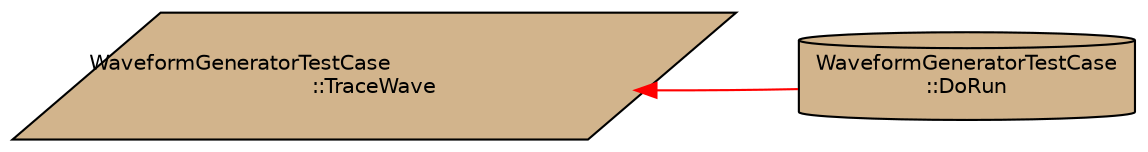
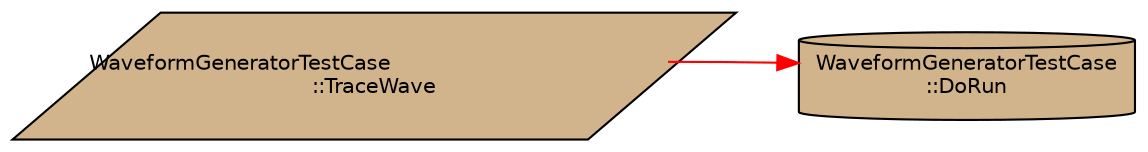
edge "WaveformGeneratorTestCase ::DoRun" -> "WaveformGeneratorTestCase ::TraceWave": reversed
